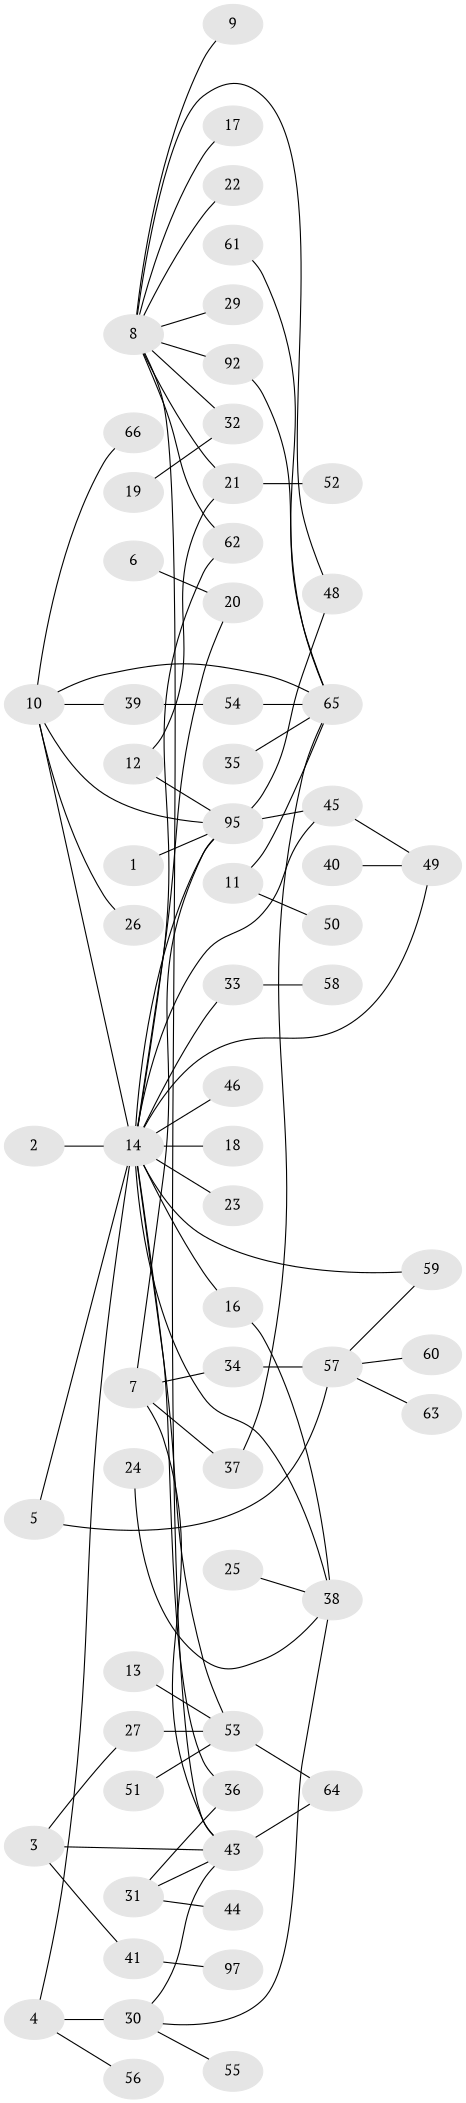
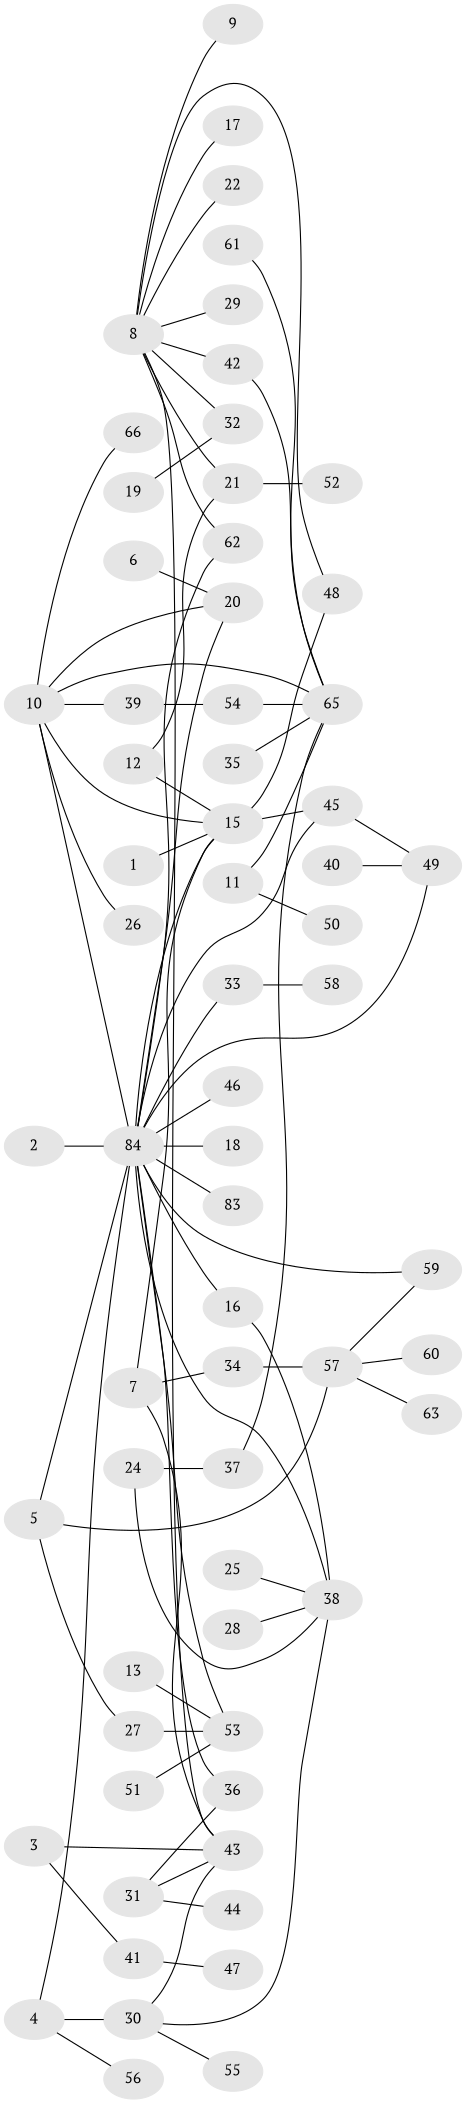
node "92": label "92" -> "42"
edge "20" -- "10": added
node "95": label "95" -> "15"
node "14": label "14" -> "84"
node "23": label "23" -> "83"
edge "7" -- "37": now "24" -- "37"
node "28": added
edge "27" -- "3": now "27" -- "5"
node "64": removed
node "97": label "97" -> "47"
